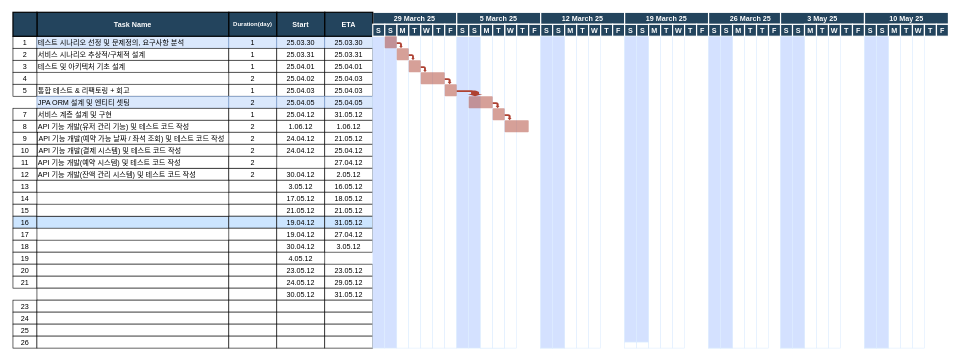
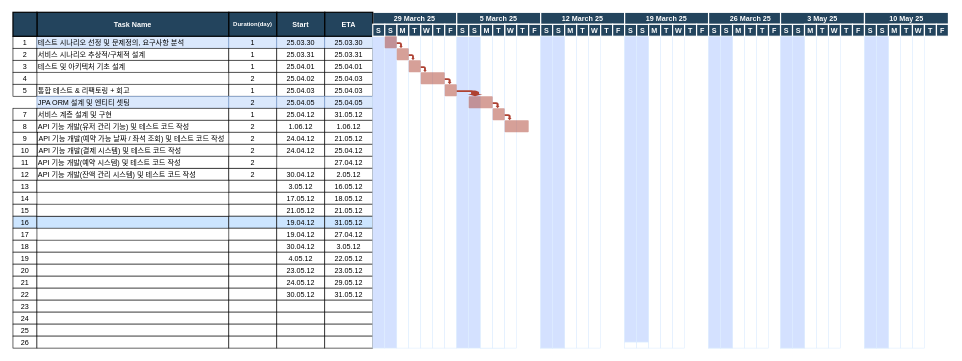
node "22.05.12": added
node "22": added
